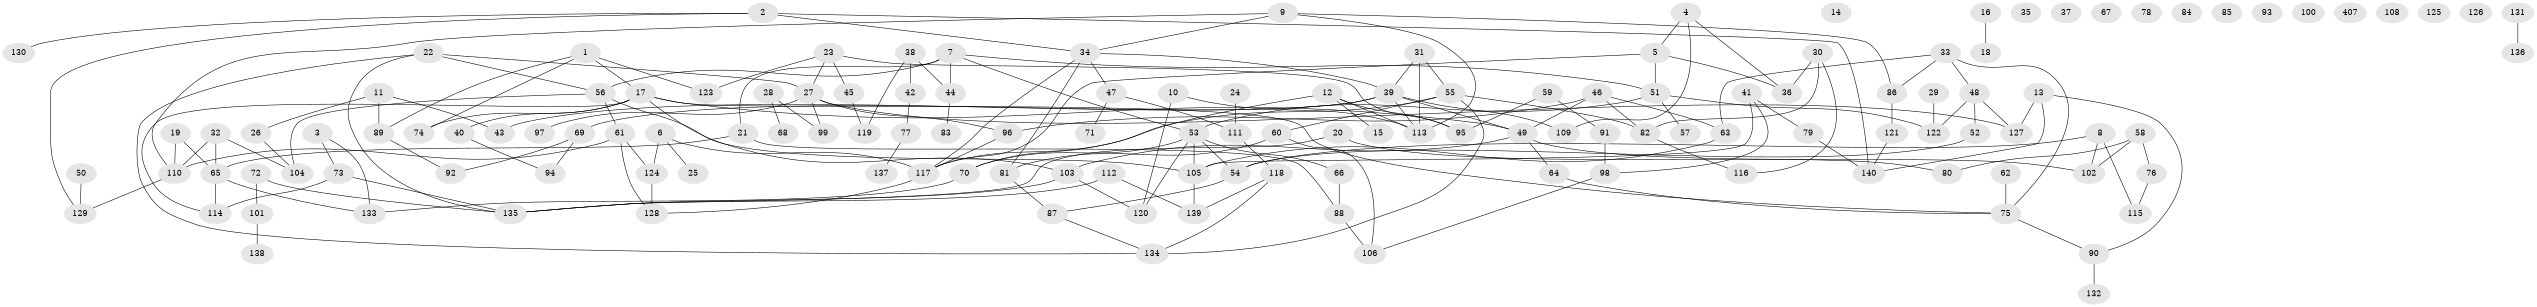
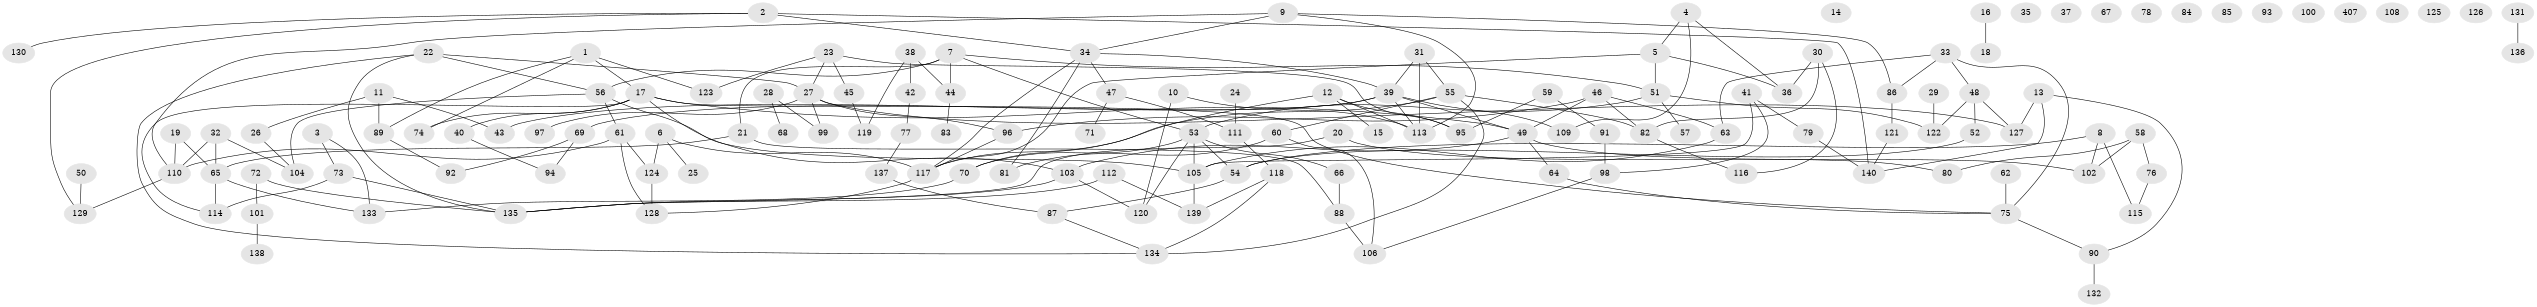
edge "81" -- "87": now "137" -- "87"
